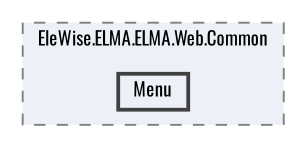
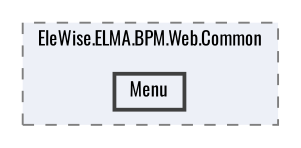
cluster "EleWise.ELMA.ELMA.Web.Common": label "EleWise.ELMA.ELMA.Web.Common" -> "EleWise.ELMA.BPM.Web.Common"
